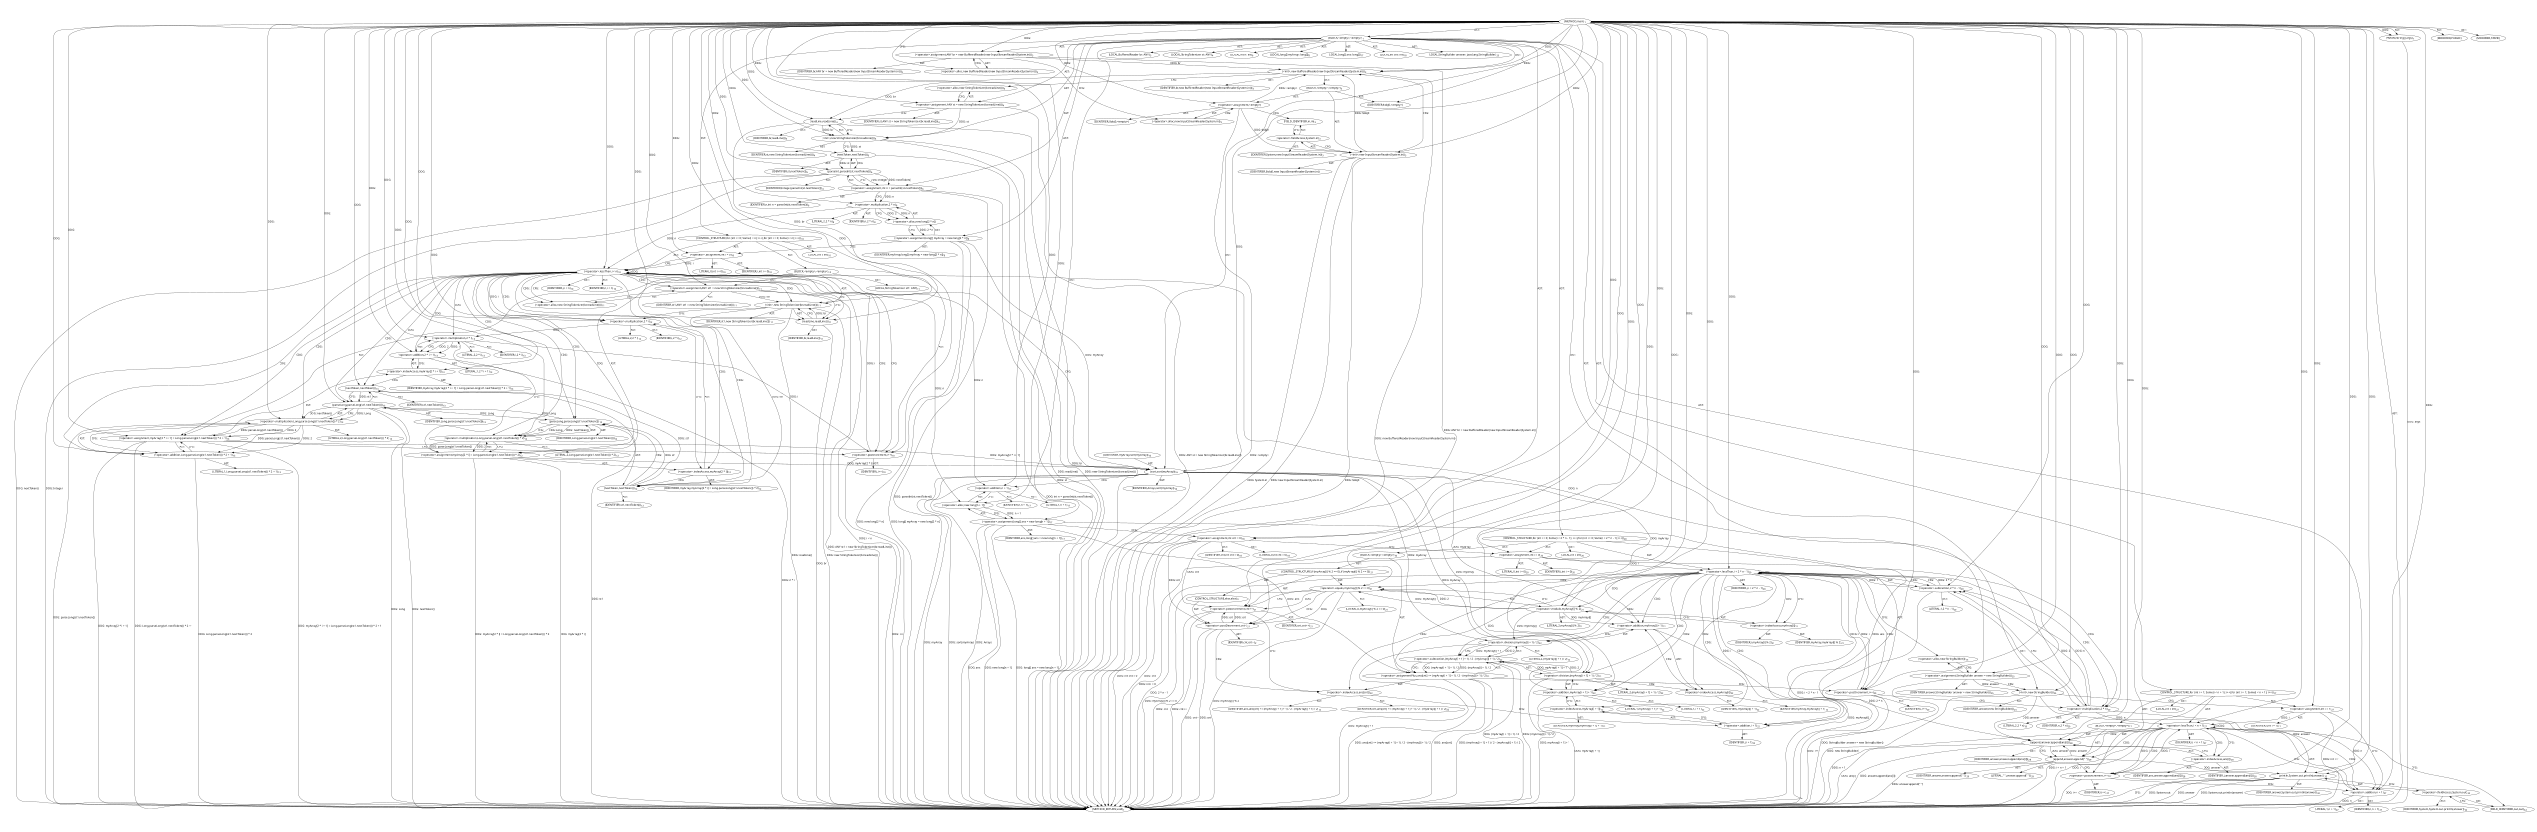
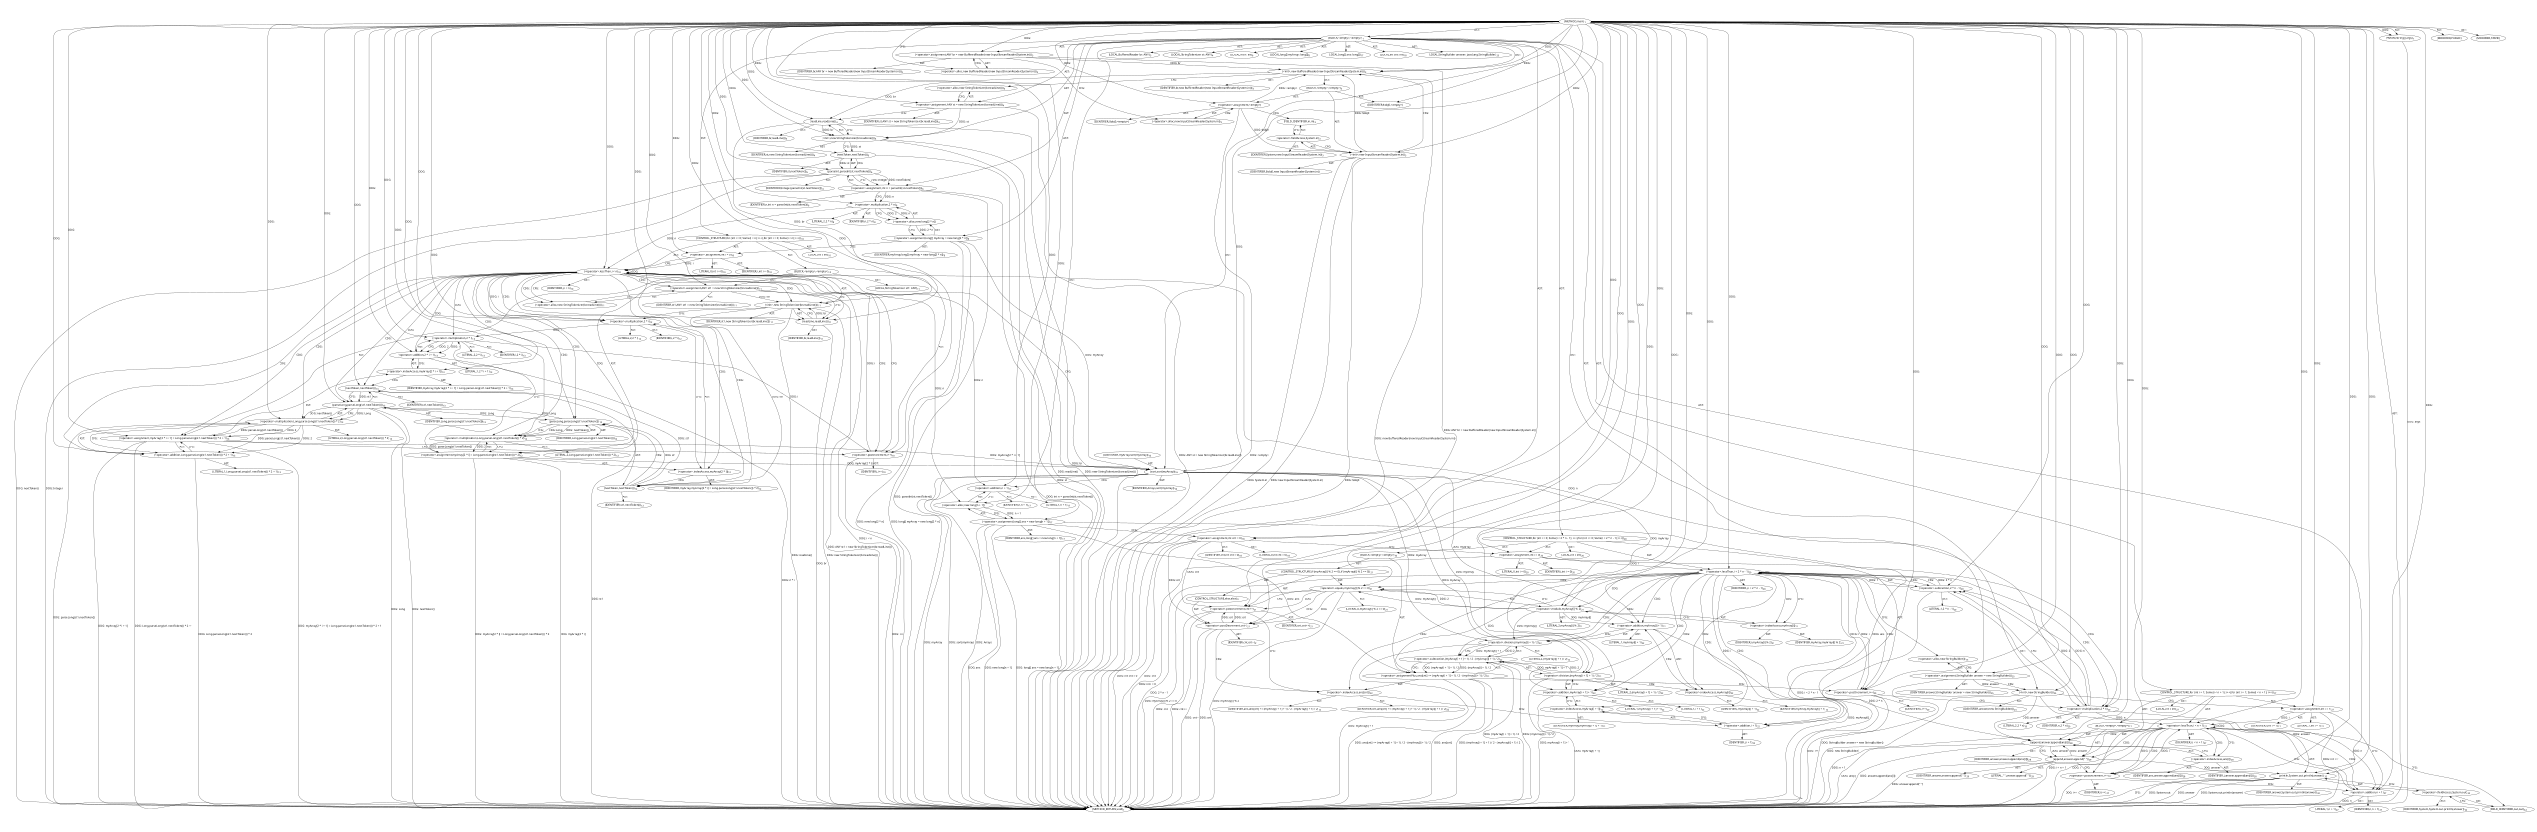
node "(IDENTIFIER,n,i < n)": removed
node "(LITERAL,1,myArray[i] + 1)": added
node "(LITERAL,1,int i = 1)": added
